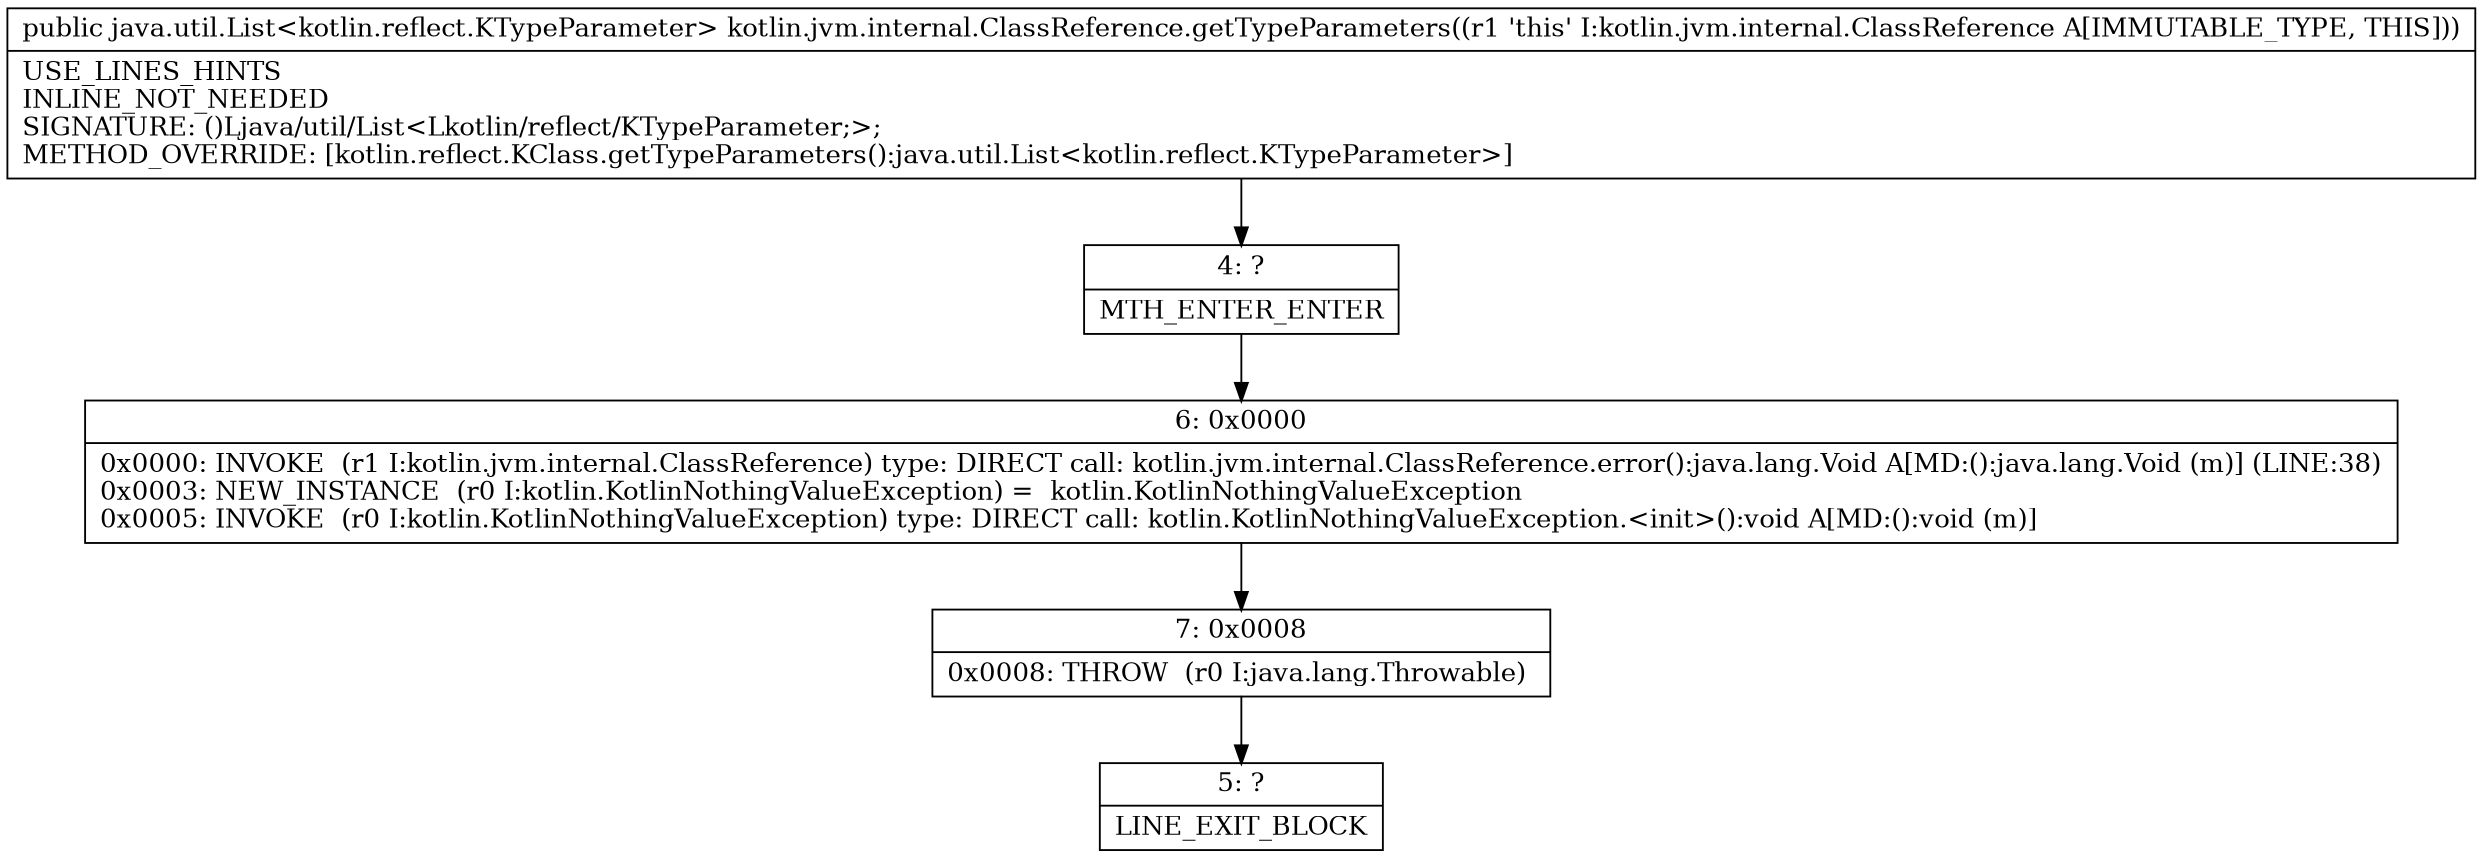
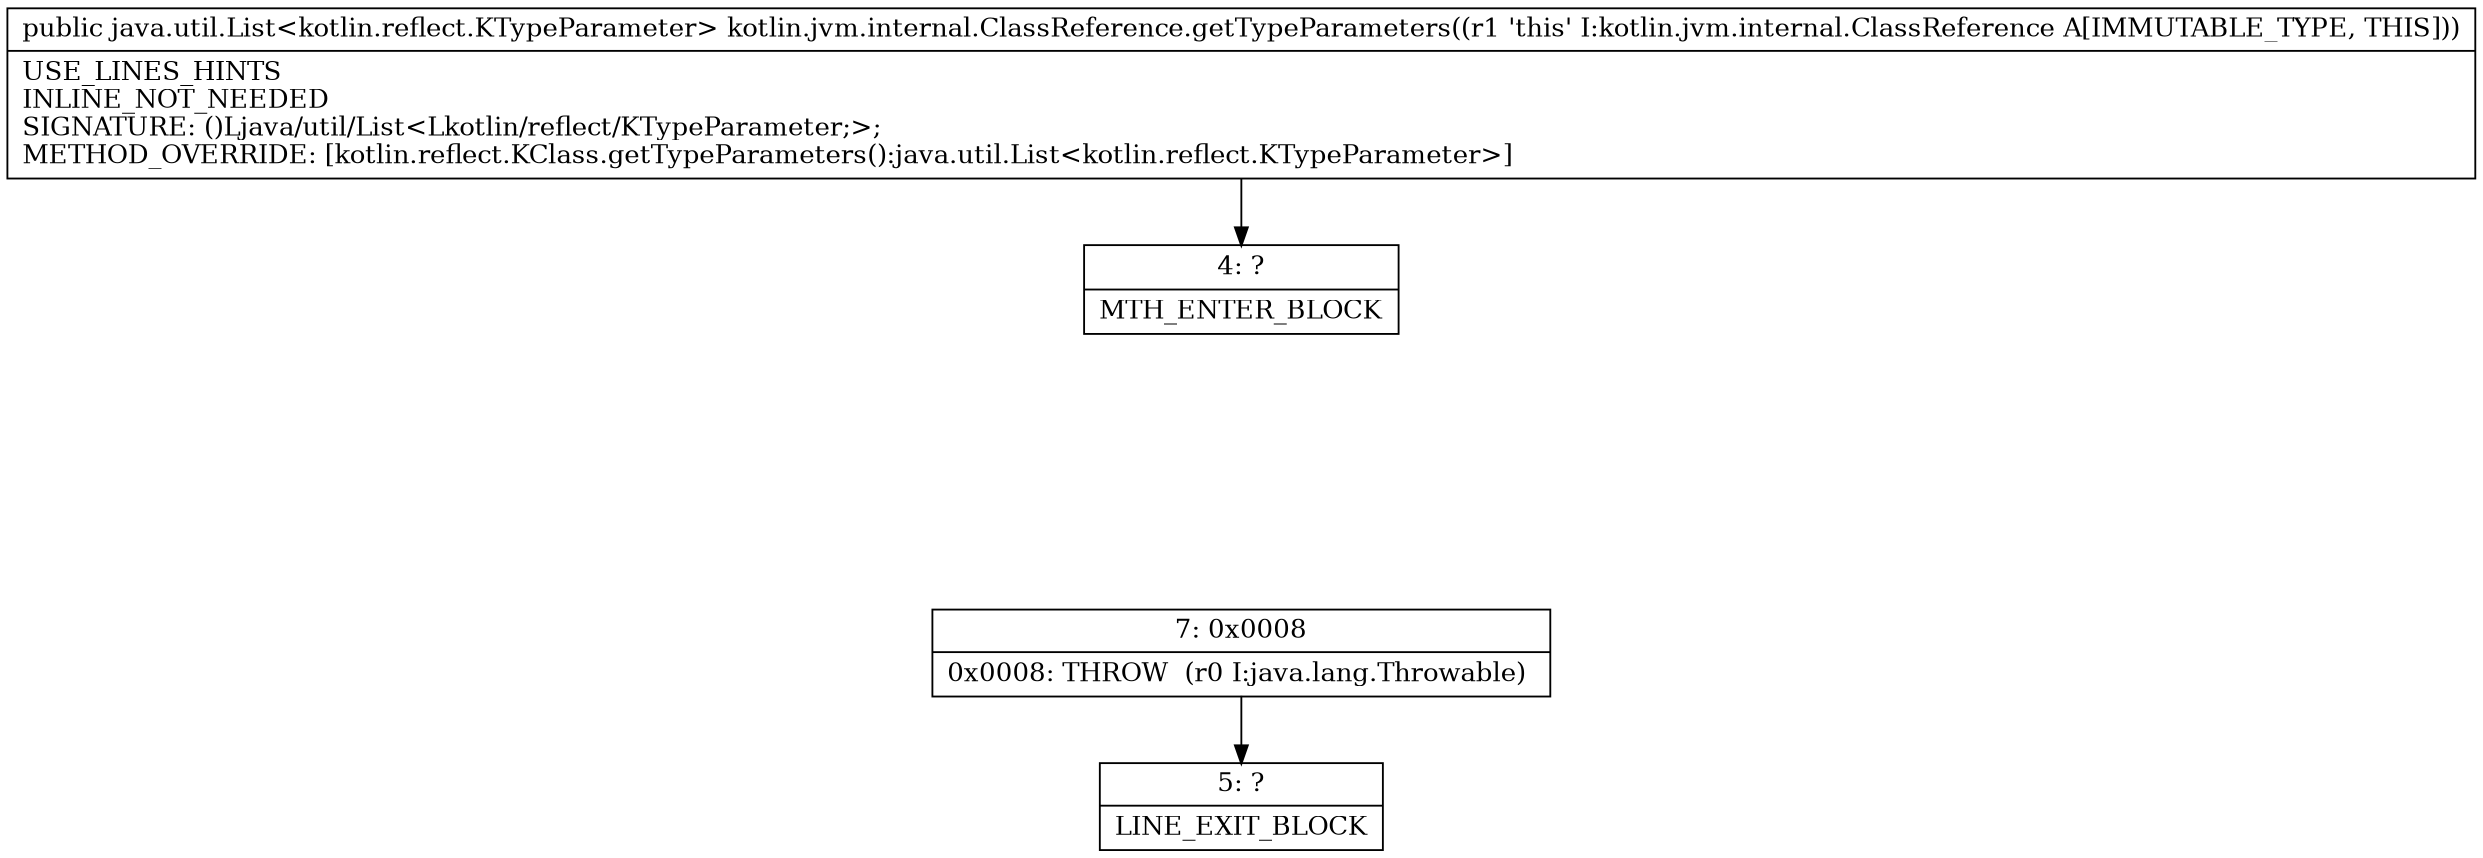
node "4: ?": text "MTH_ENTER_ENTER" -> "MTH_ENTER_BLOCK"
node "6: 0x0000": removed
